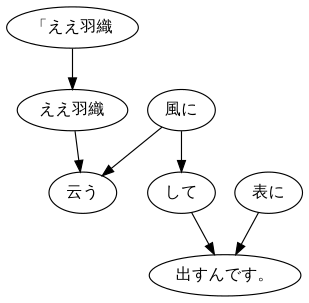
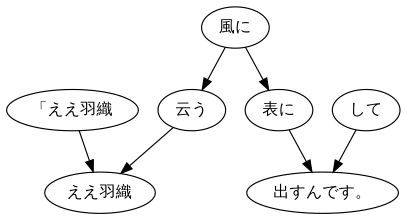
edge "ええ羽織" -> "云う": reversed
edge "風に" -> "して": now "風に" -> "表に"
